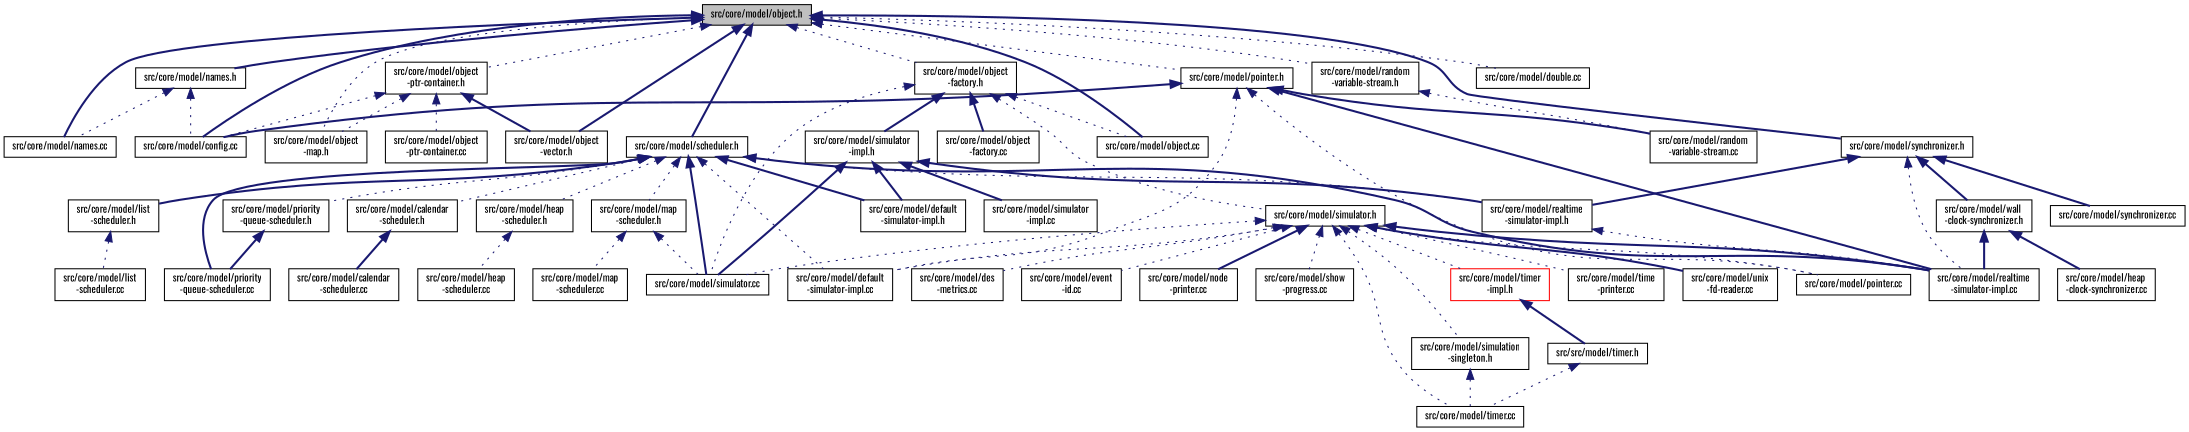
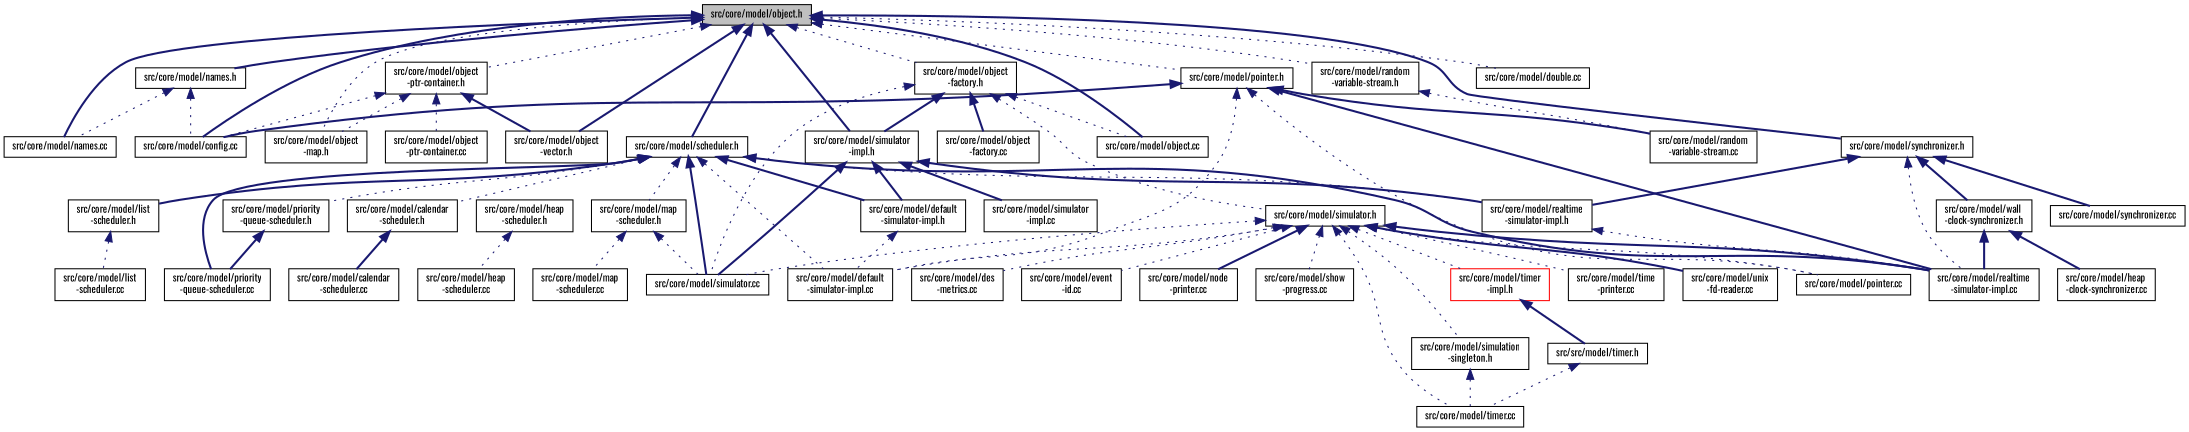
edge "src/core/model/simulator -impl.h" -> "src/core/model/object.h": added
edge "src/core/model/heap -scheduler.h" -> "src/core/model/scheduler.h": removed
edge "src/core/model/default -simulator-impl.cc" -> "src/core/model/default -simulator-impl.h": added
